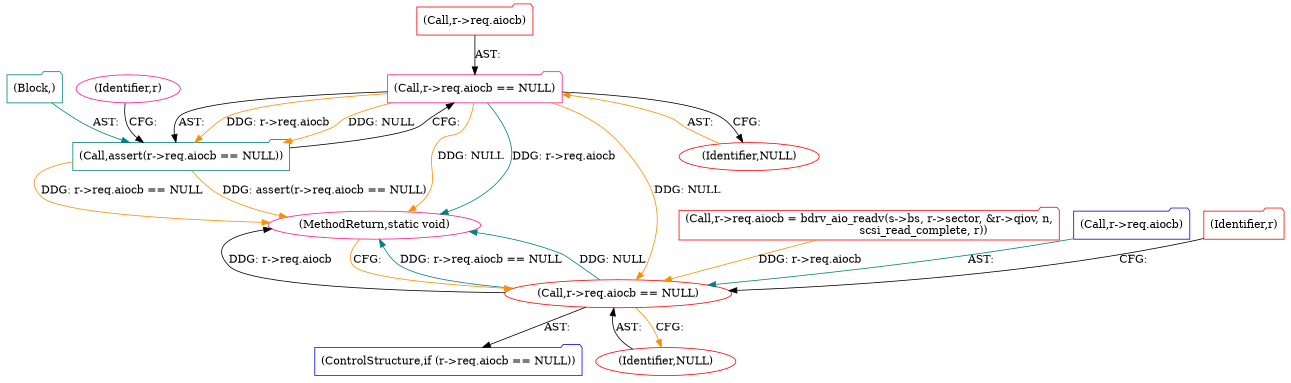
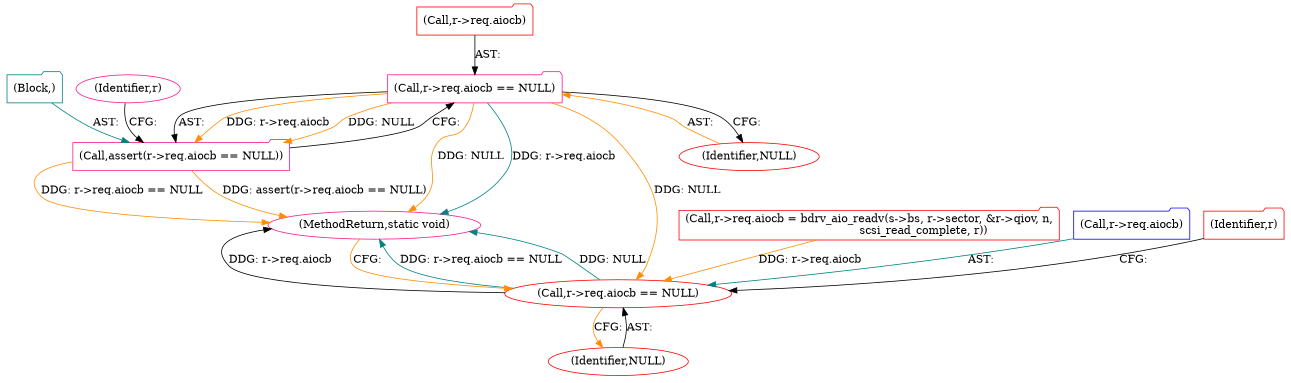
node "(Call,assert(r->req.aiocb == NULL))": color teal -> deeppink
node "(ControlStructure,if (r->req.aiocb == NULL))": removed
